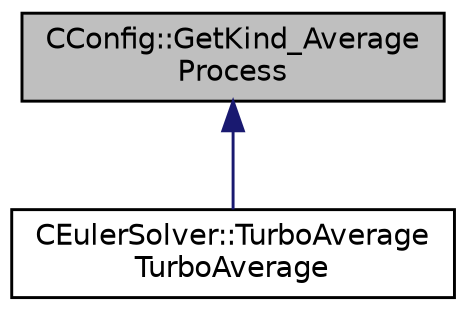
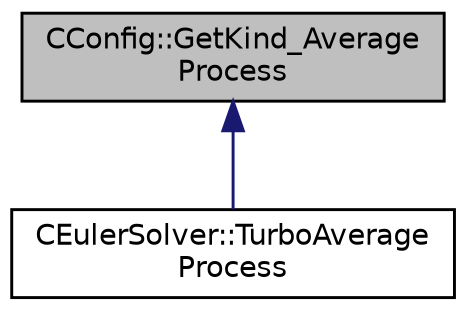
node "CEulerSolver::TurboAverage TurboAverage": label "CEulerSolver::TurboAverage TurboAverage" -> "CEulerSolver::TurboAverage Process"
